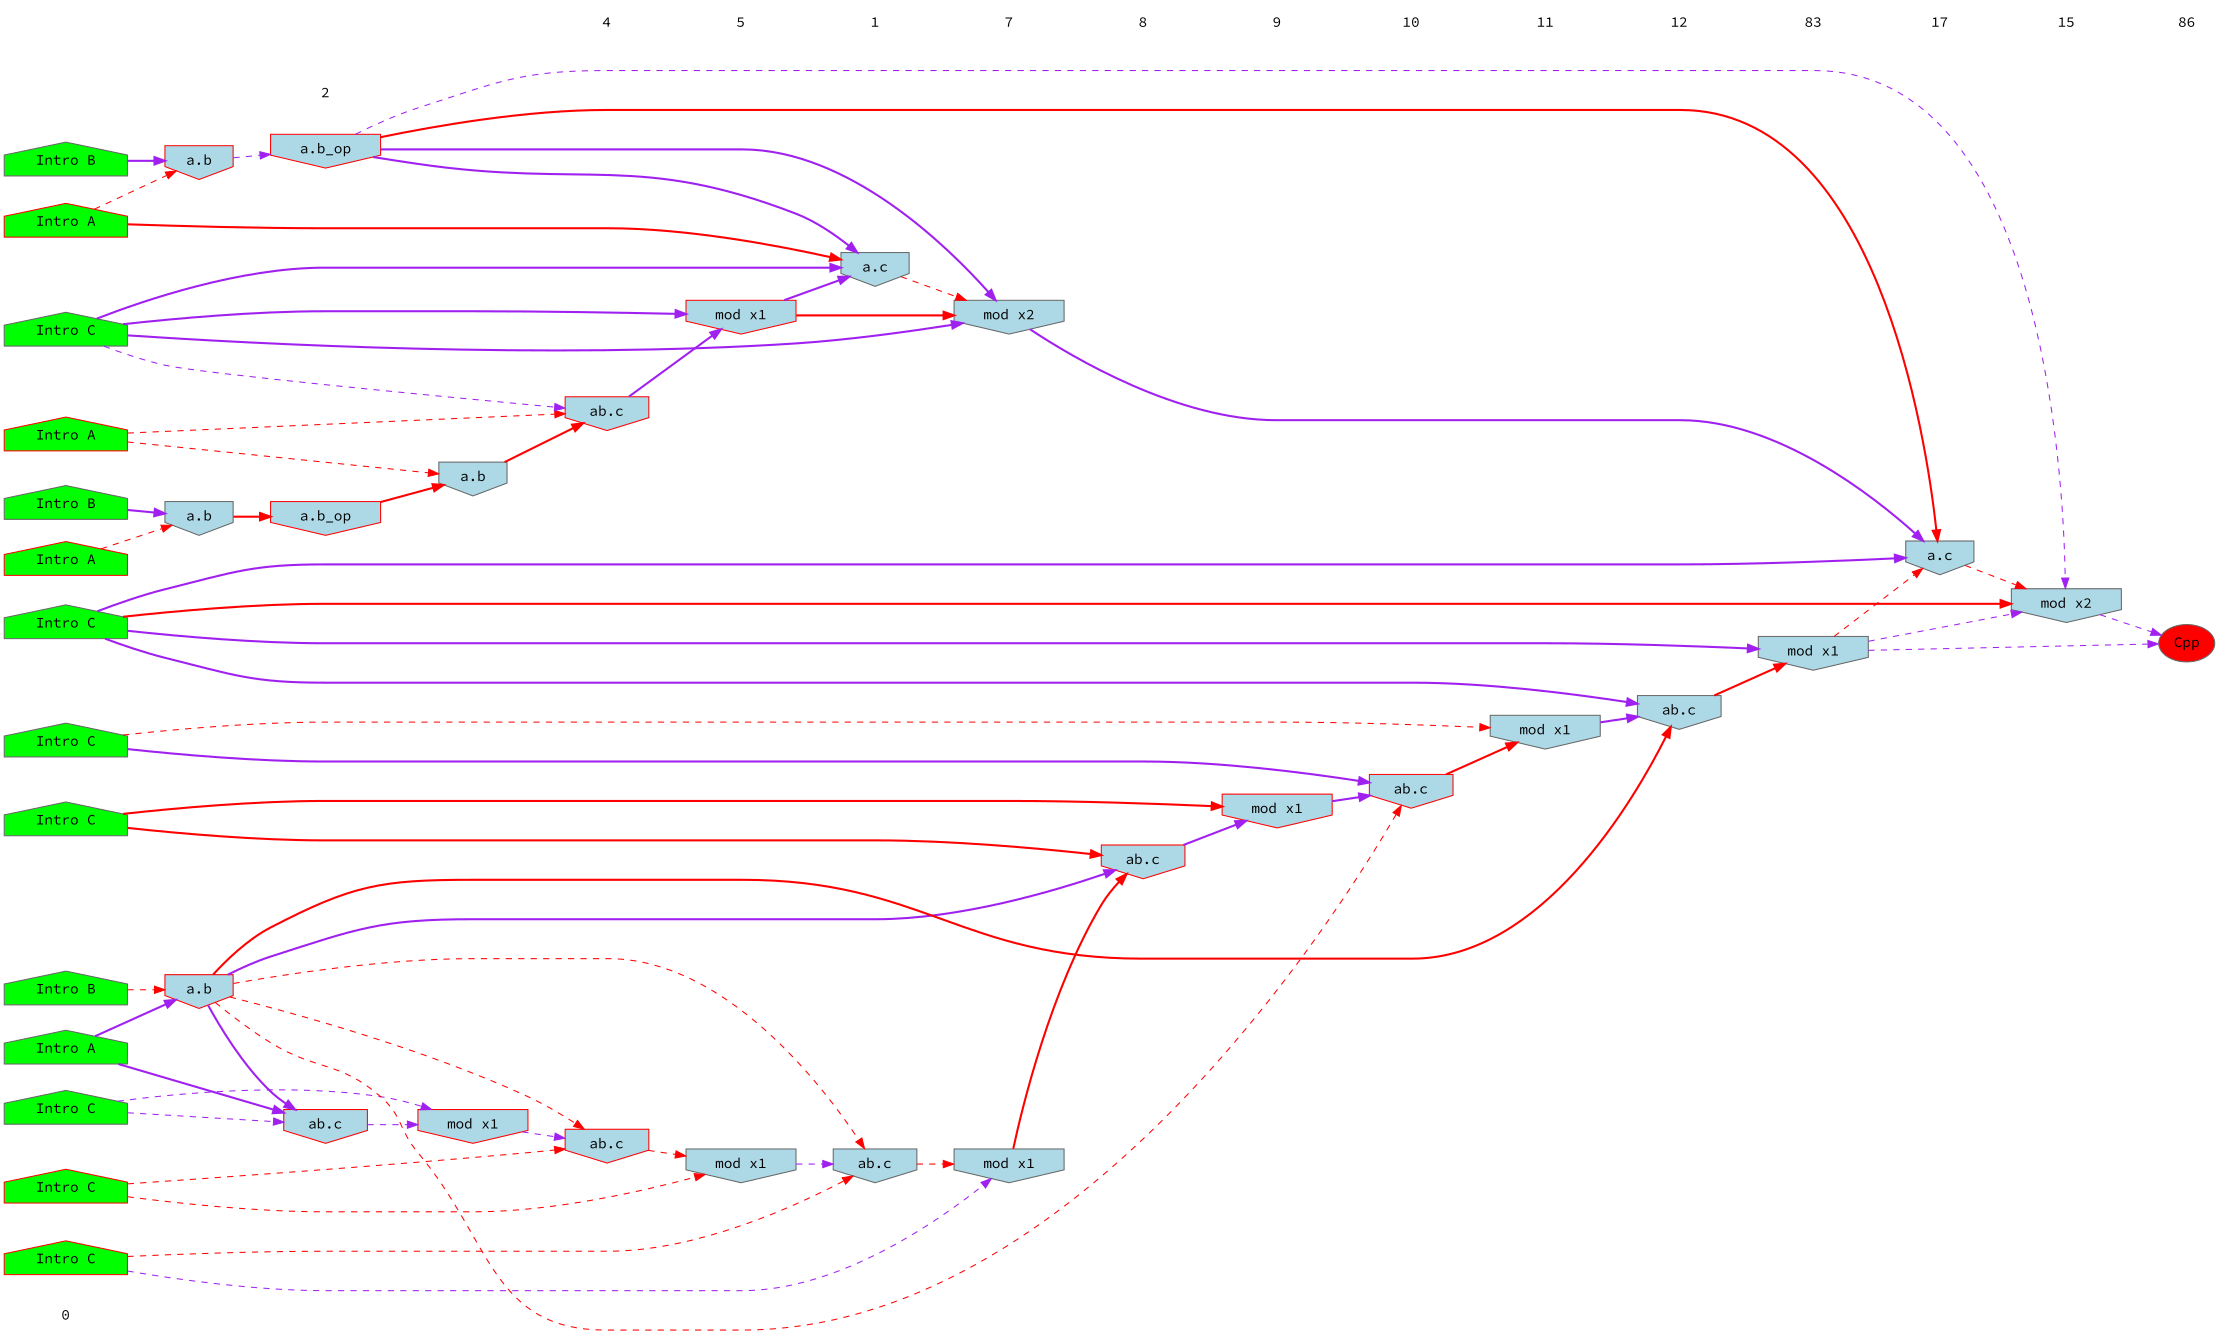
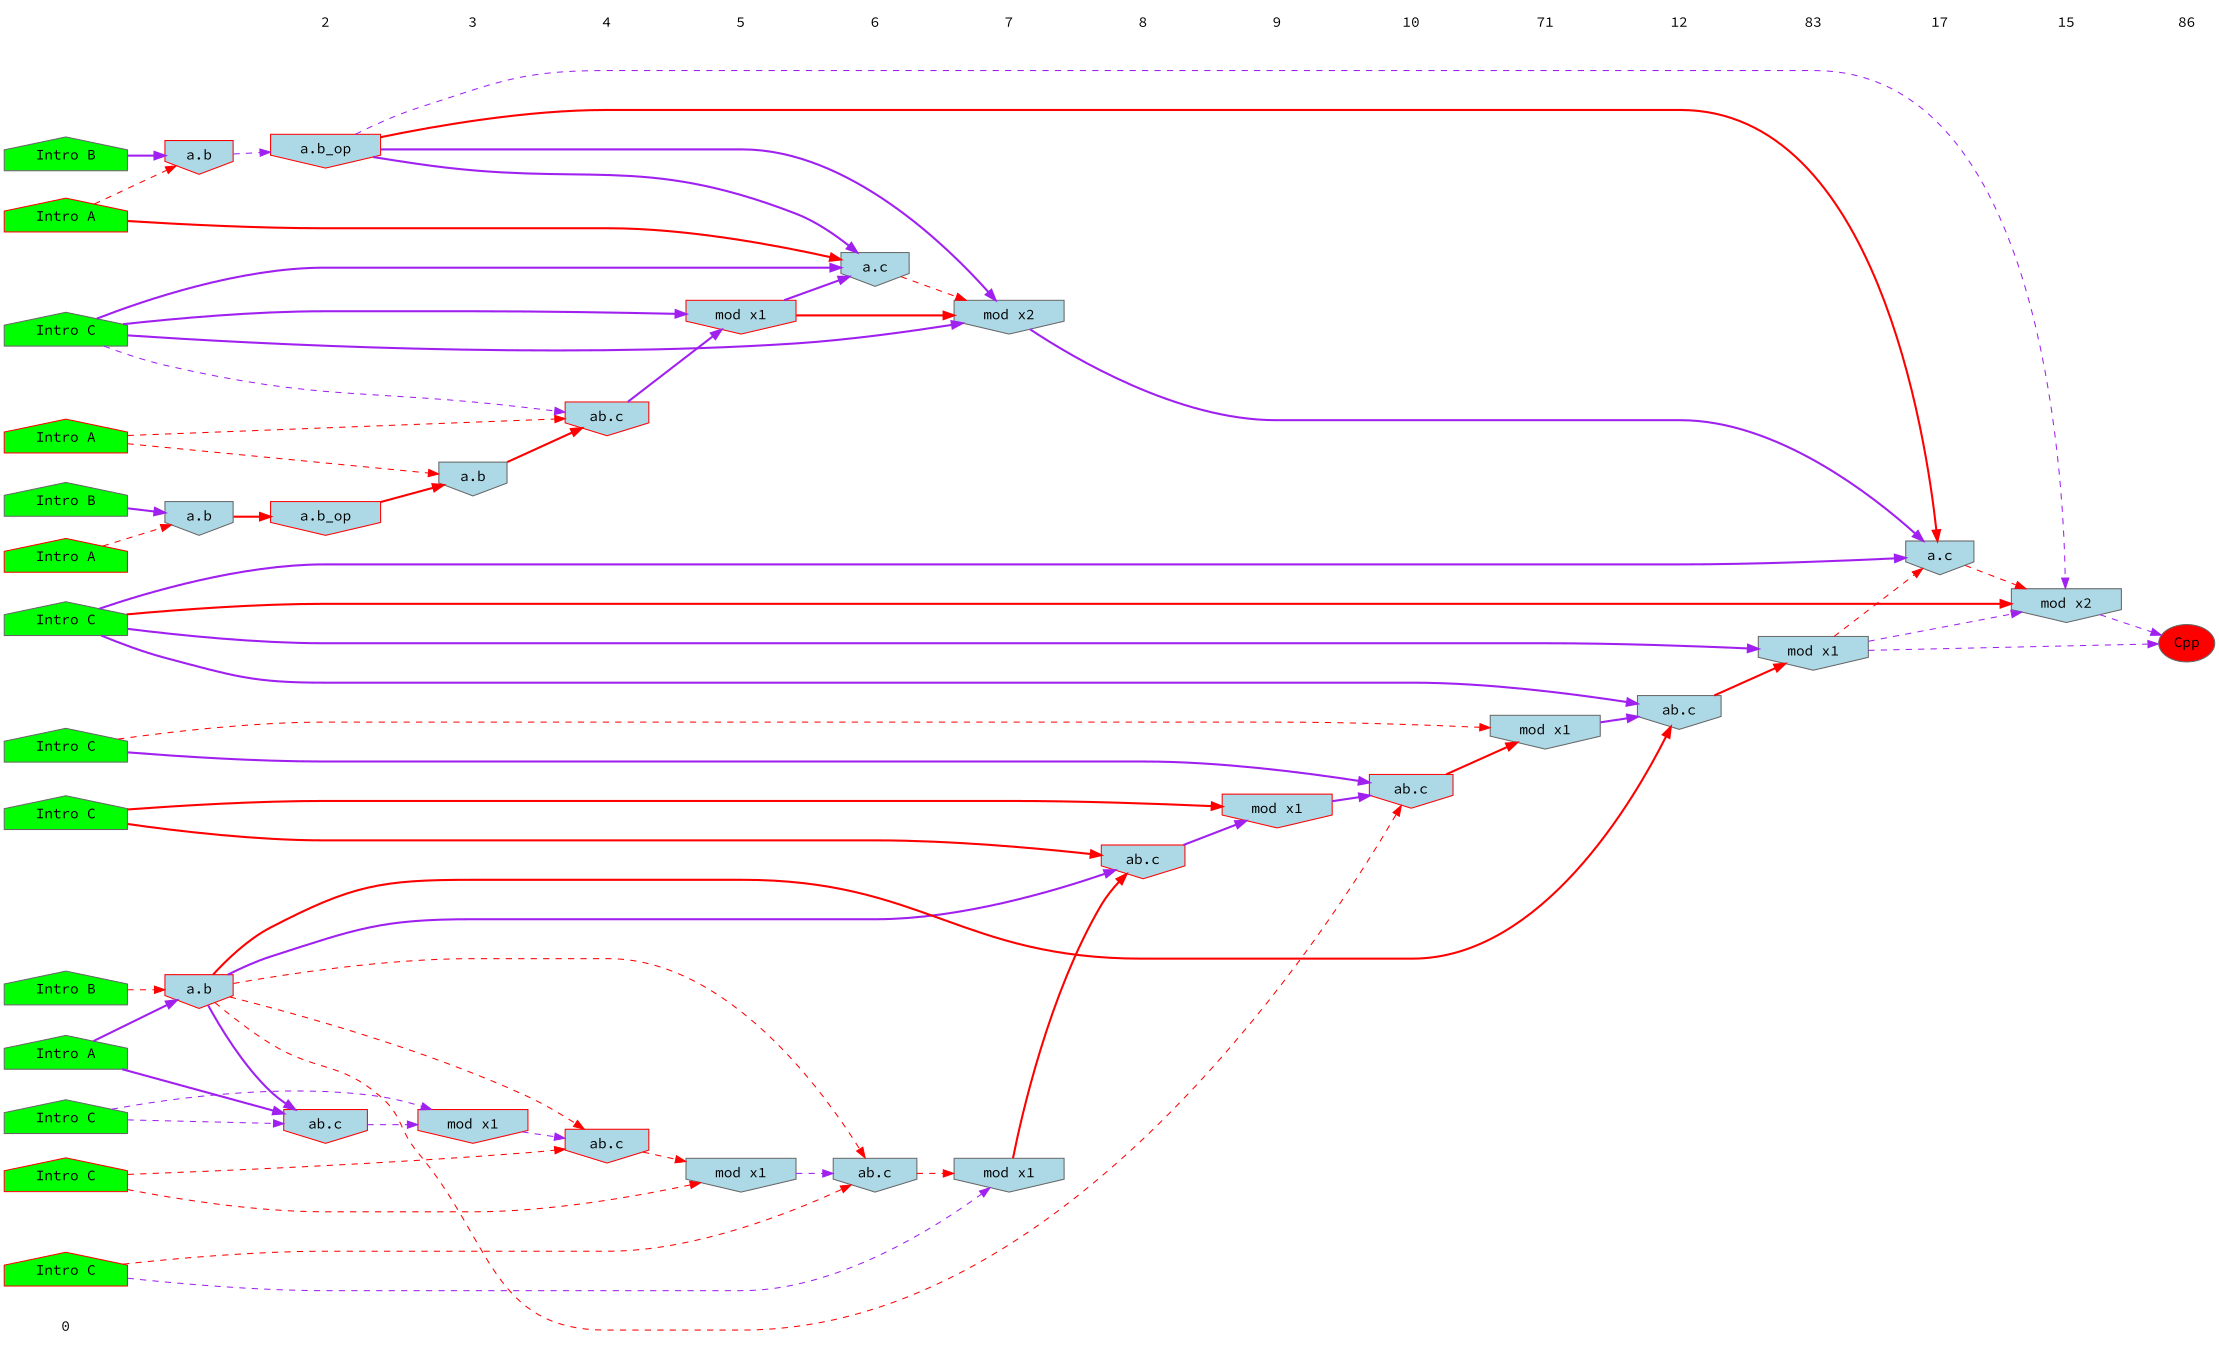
node "3": added
node "1": label "1" -> "6"
node "11": label "11" -> "71"
